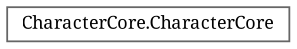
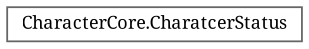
node "CharacterCore.CharacterCore": label "CharacterCore.CharacterCore" -> "CharacterCore.CharatcerStatus"
